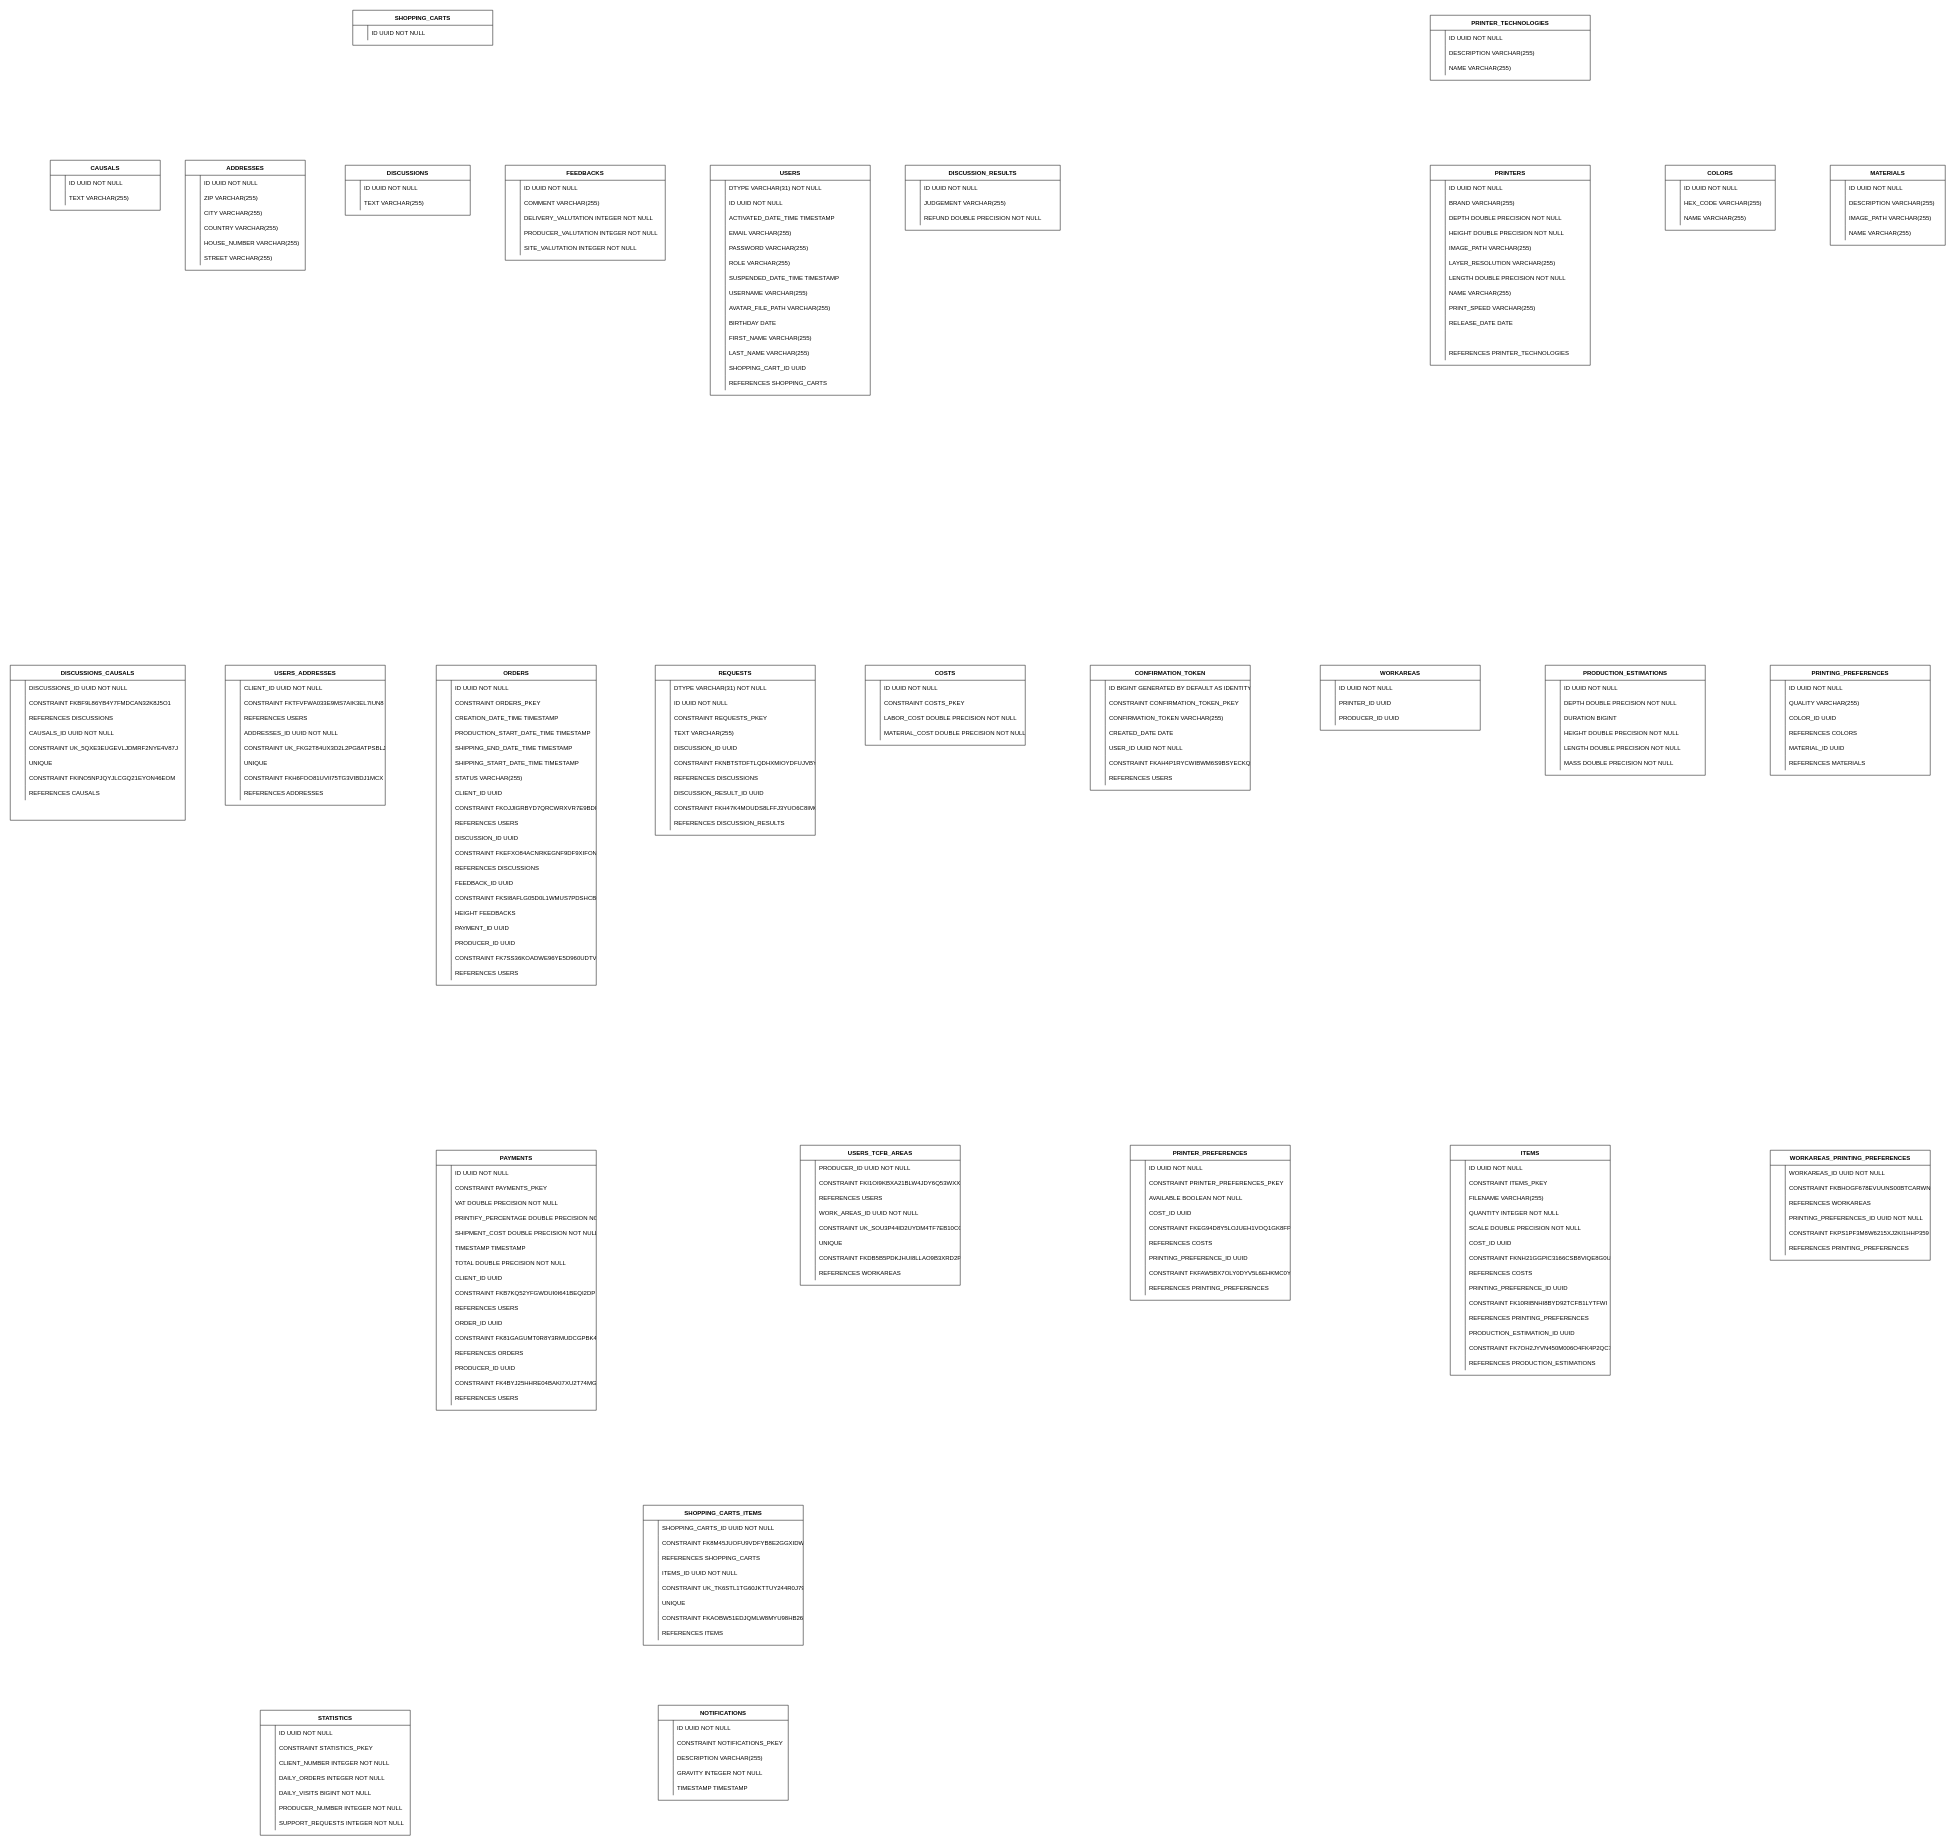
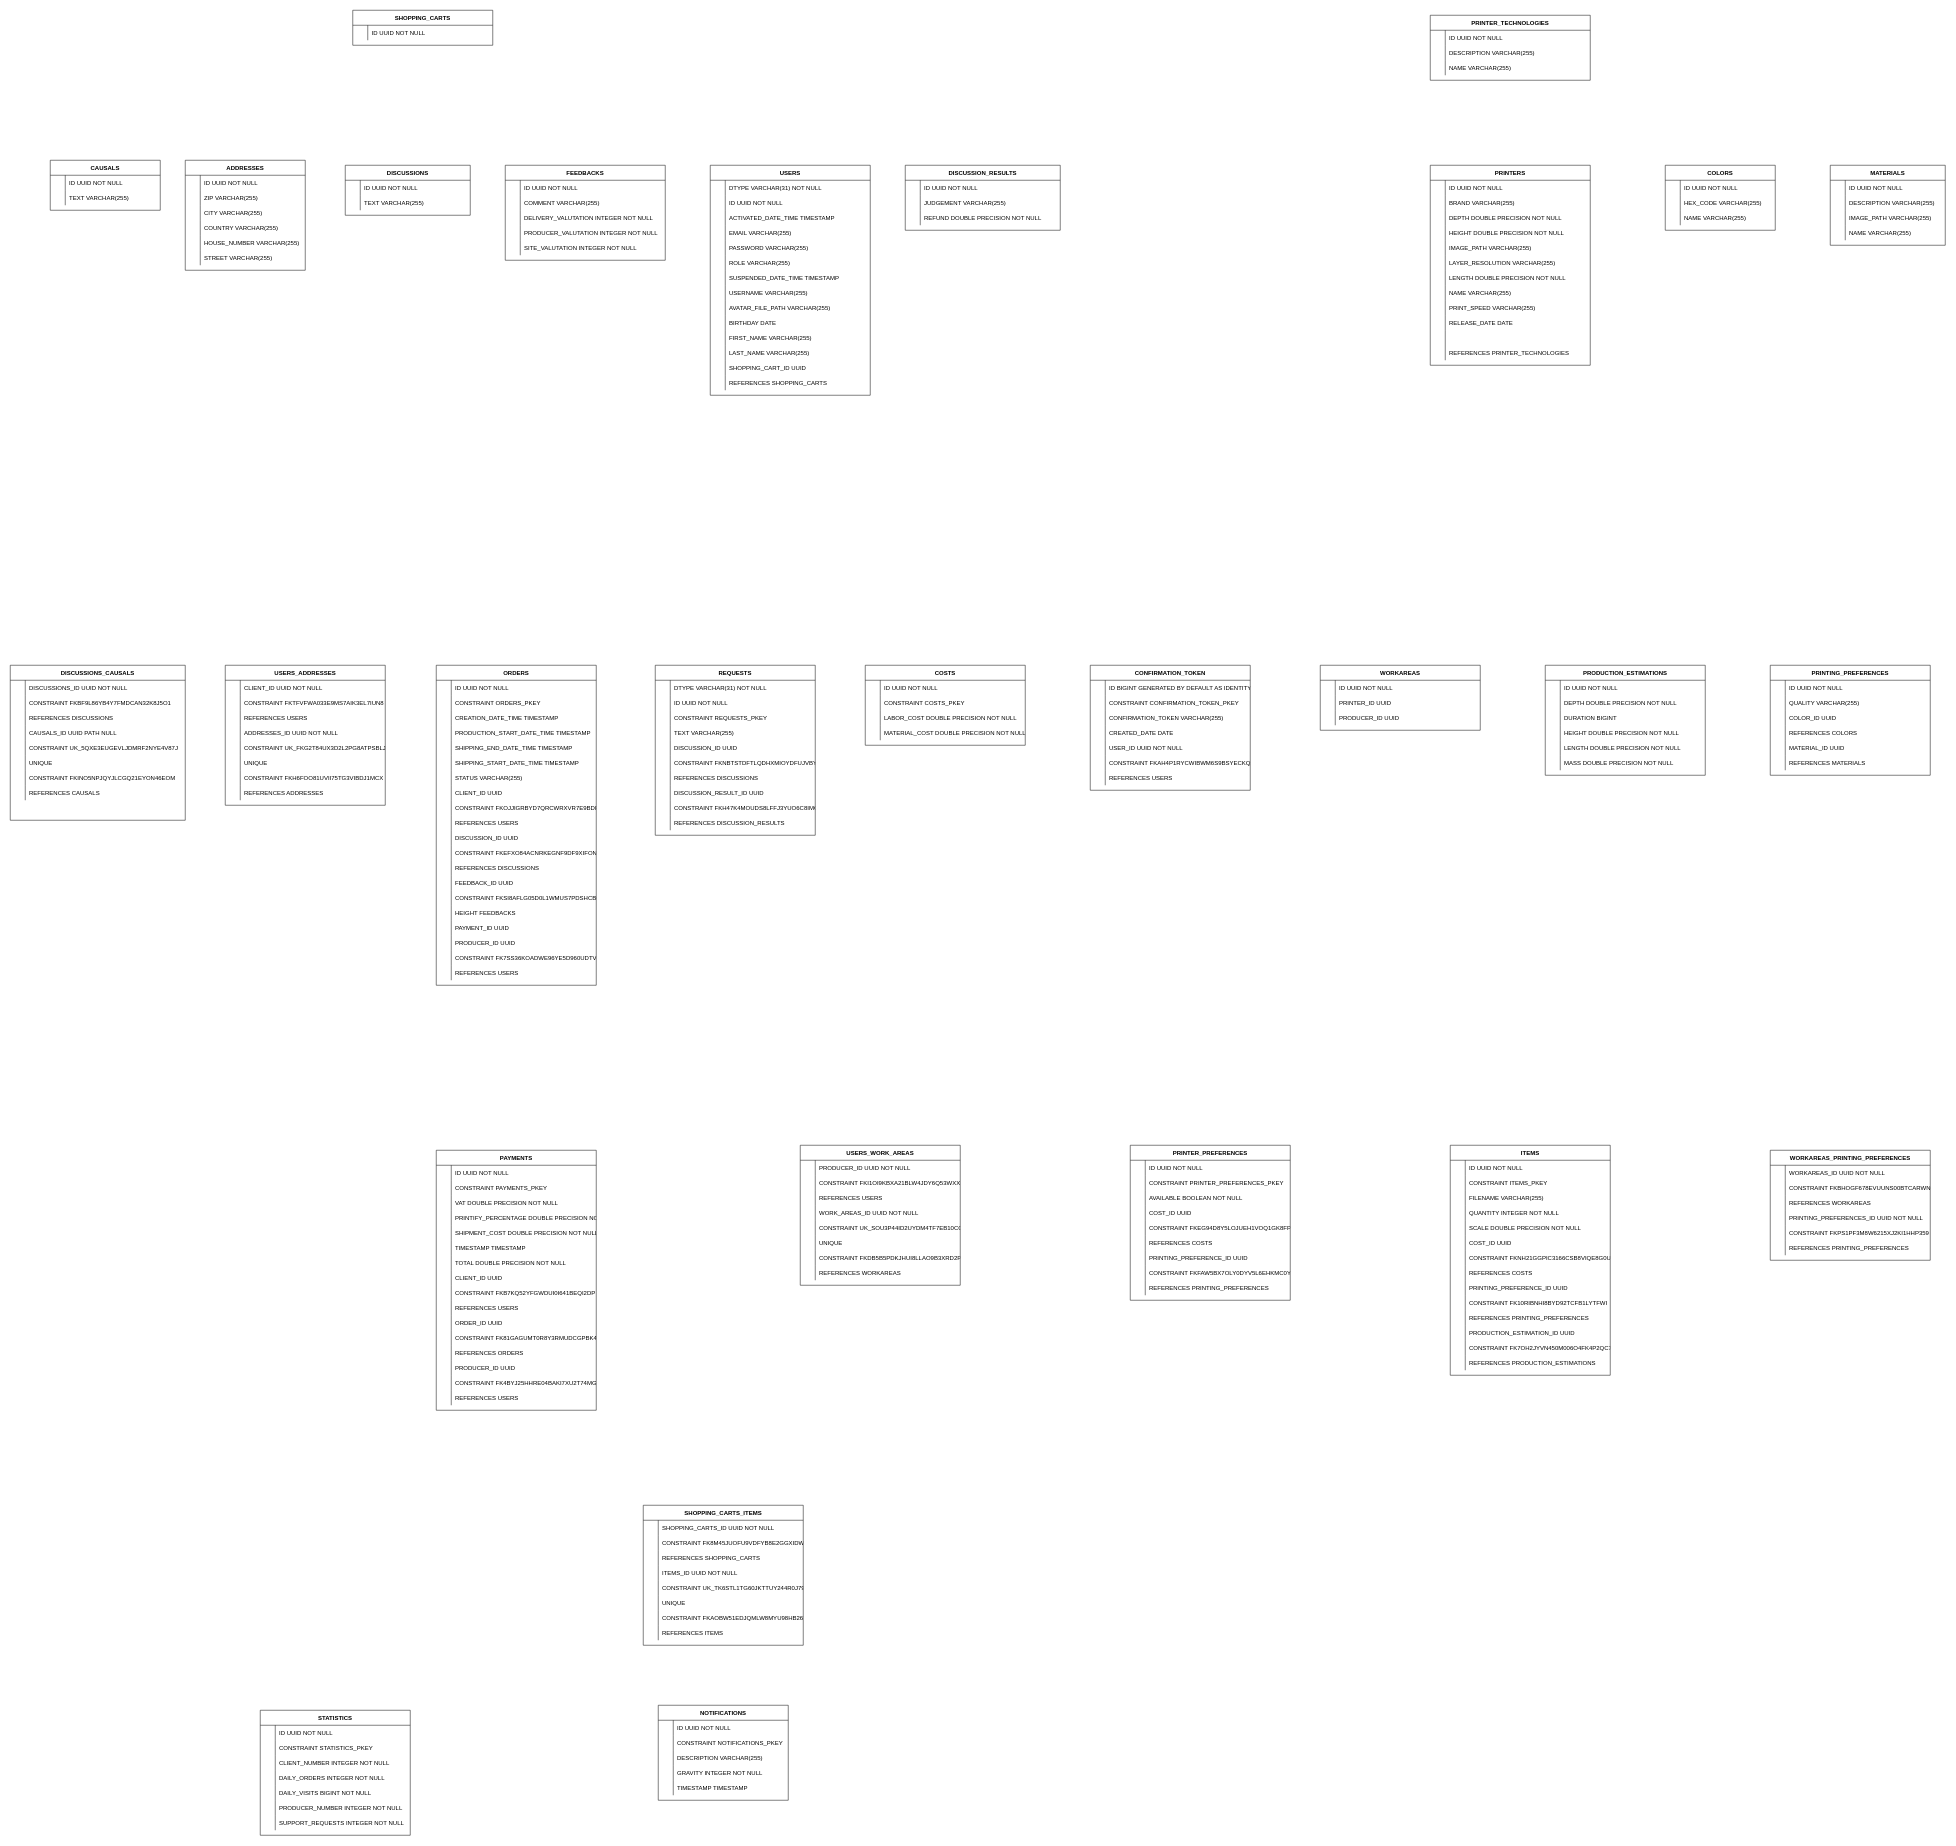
node "CAUSALS_ID UUID NOT NULL": label "CAUSALS_ID UUID NOT NULL" -> "CAUSALS_ID UUID PATH NULL"
node "USERS_TCFB_AREAS": label "USERS_TCFB_AREAS" -> "USERS_WORK_AREAS"
